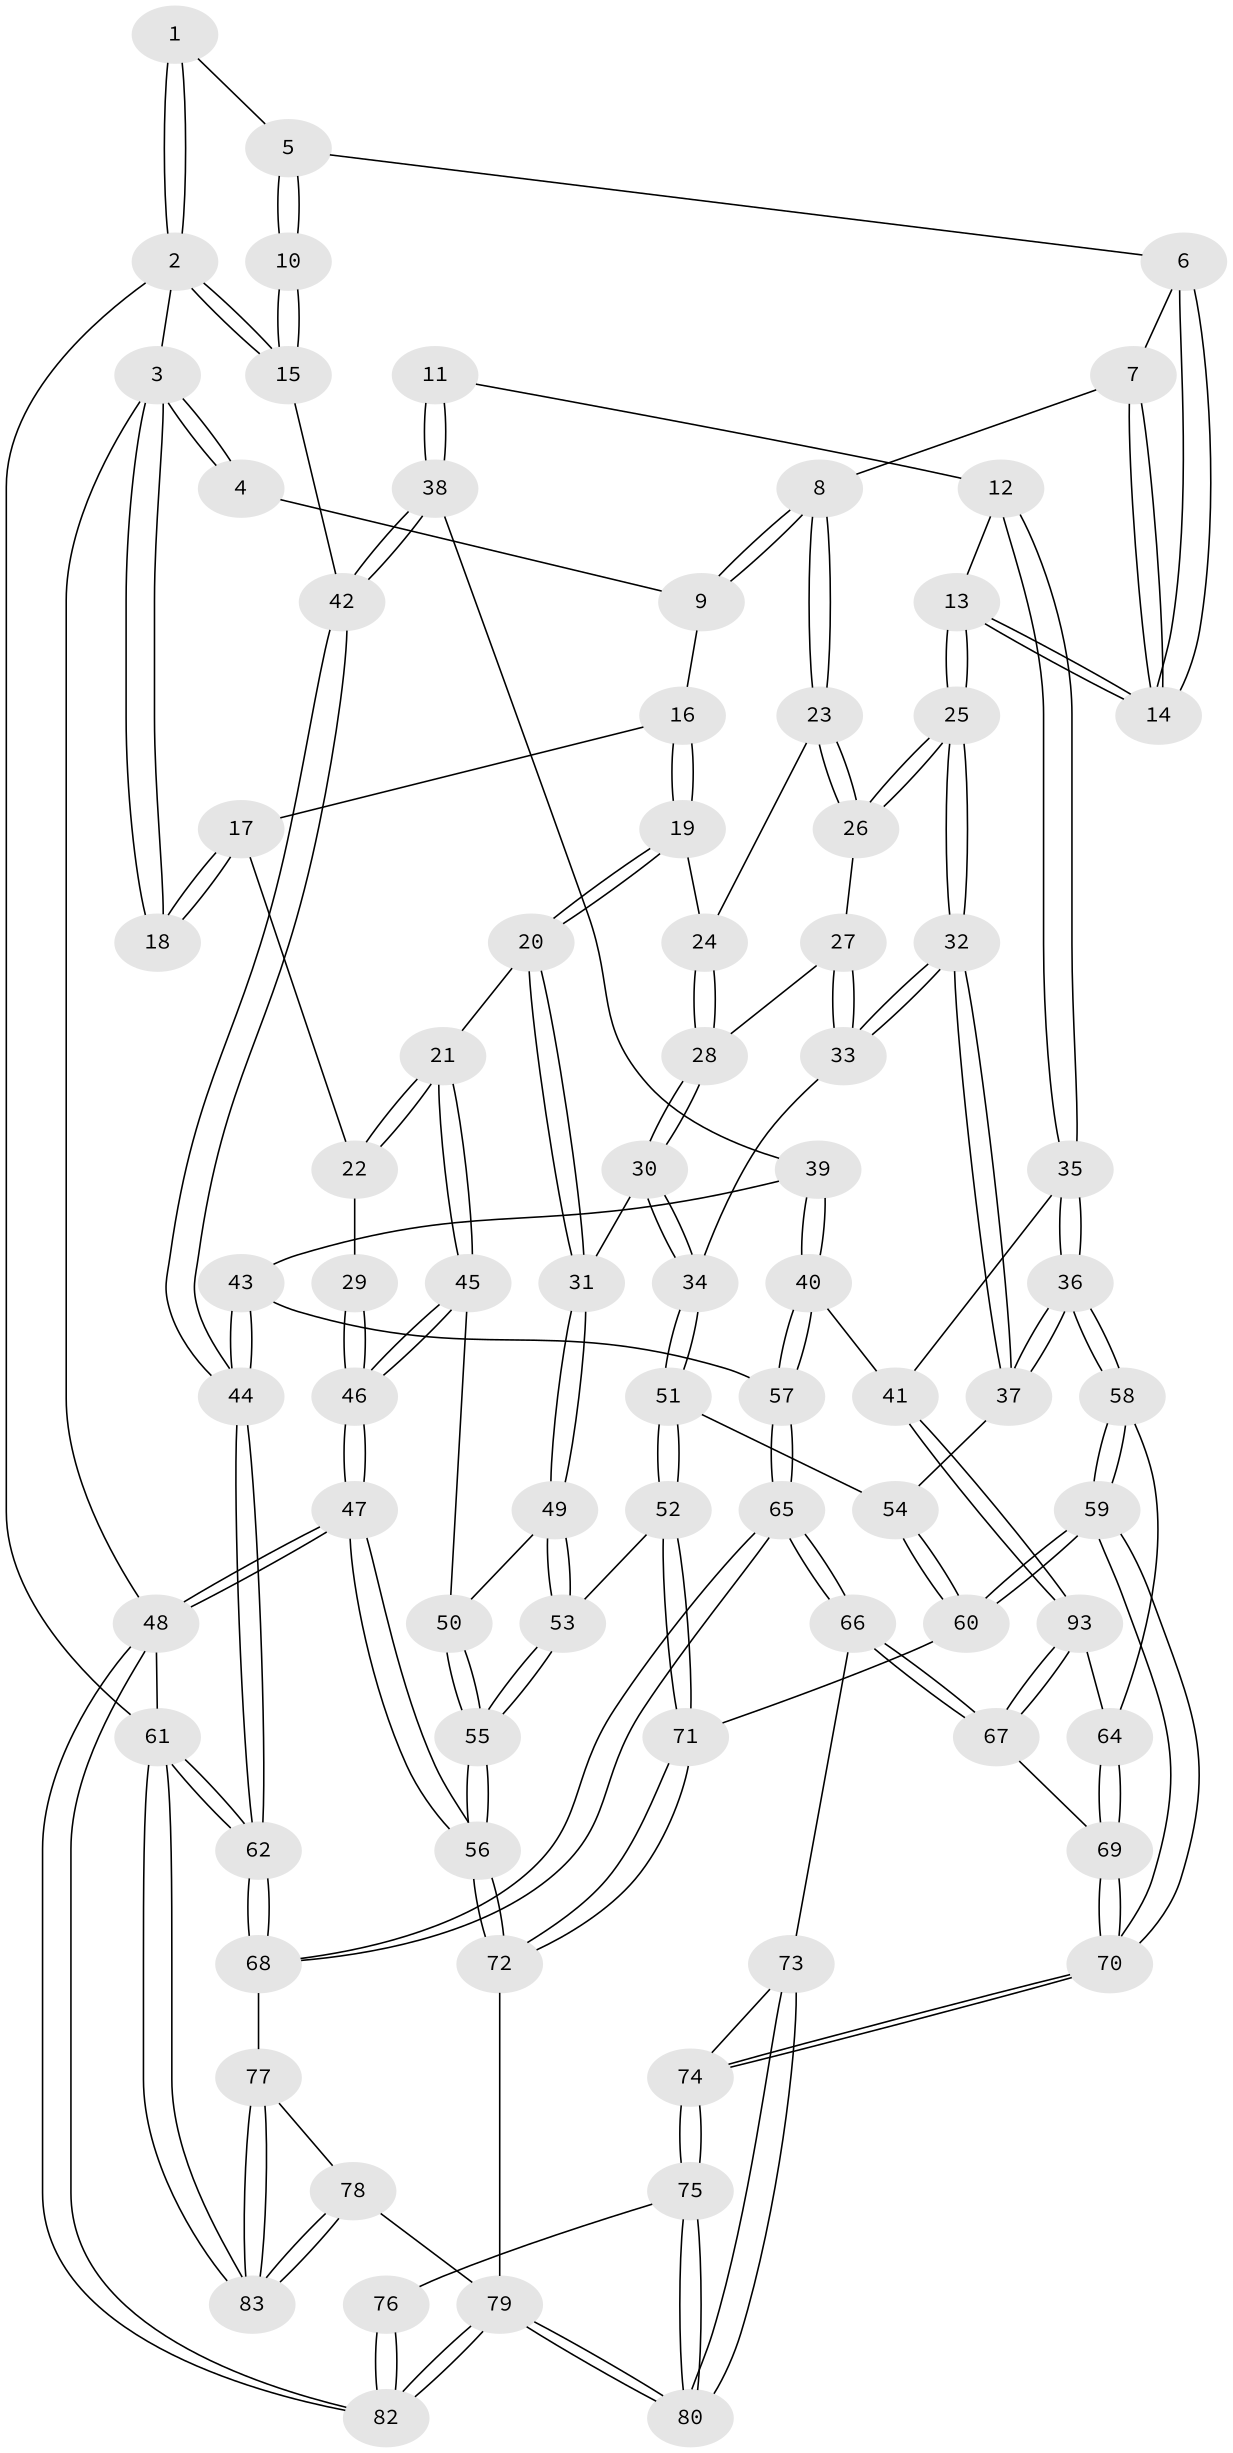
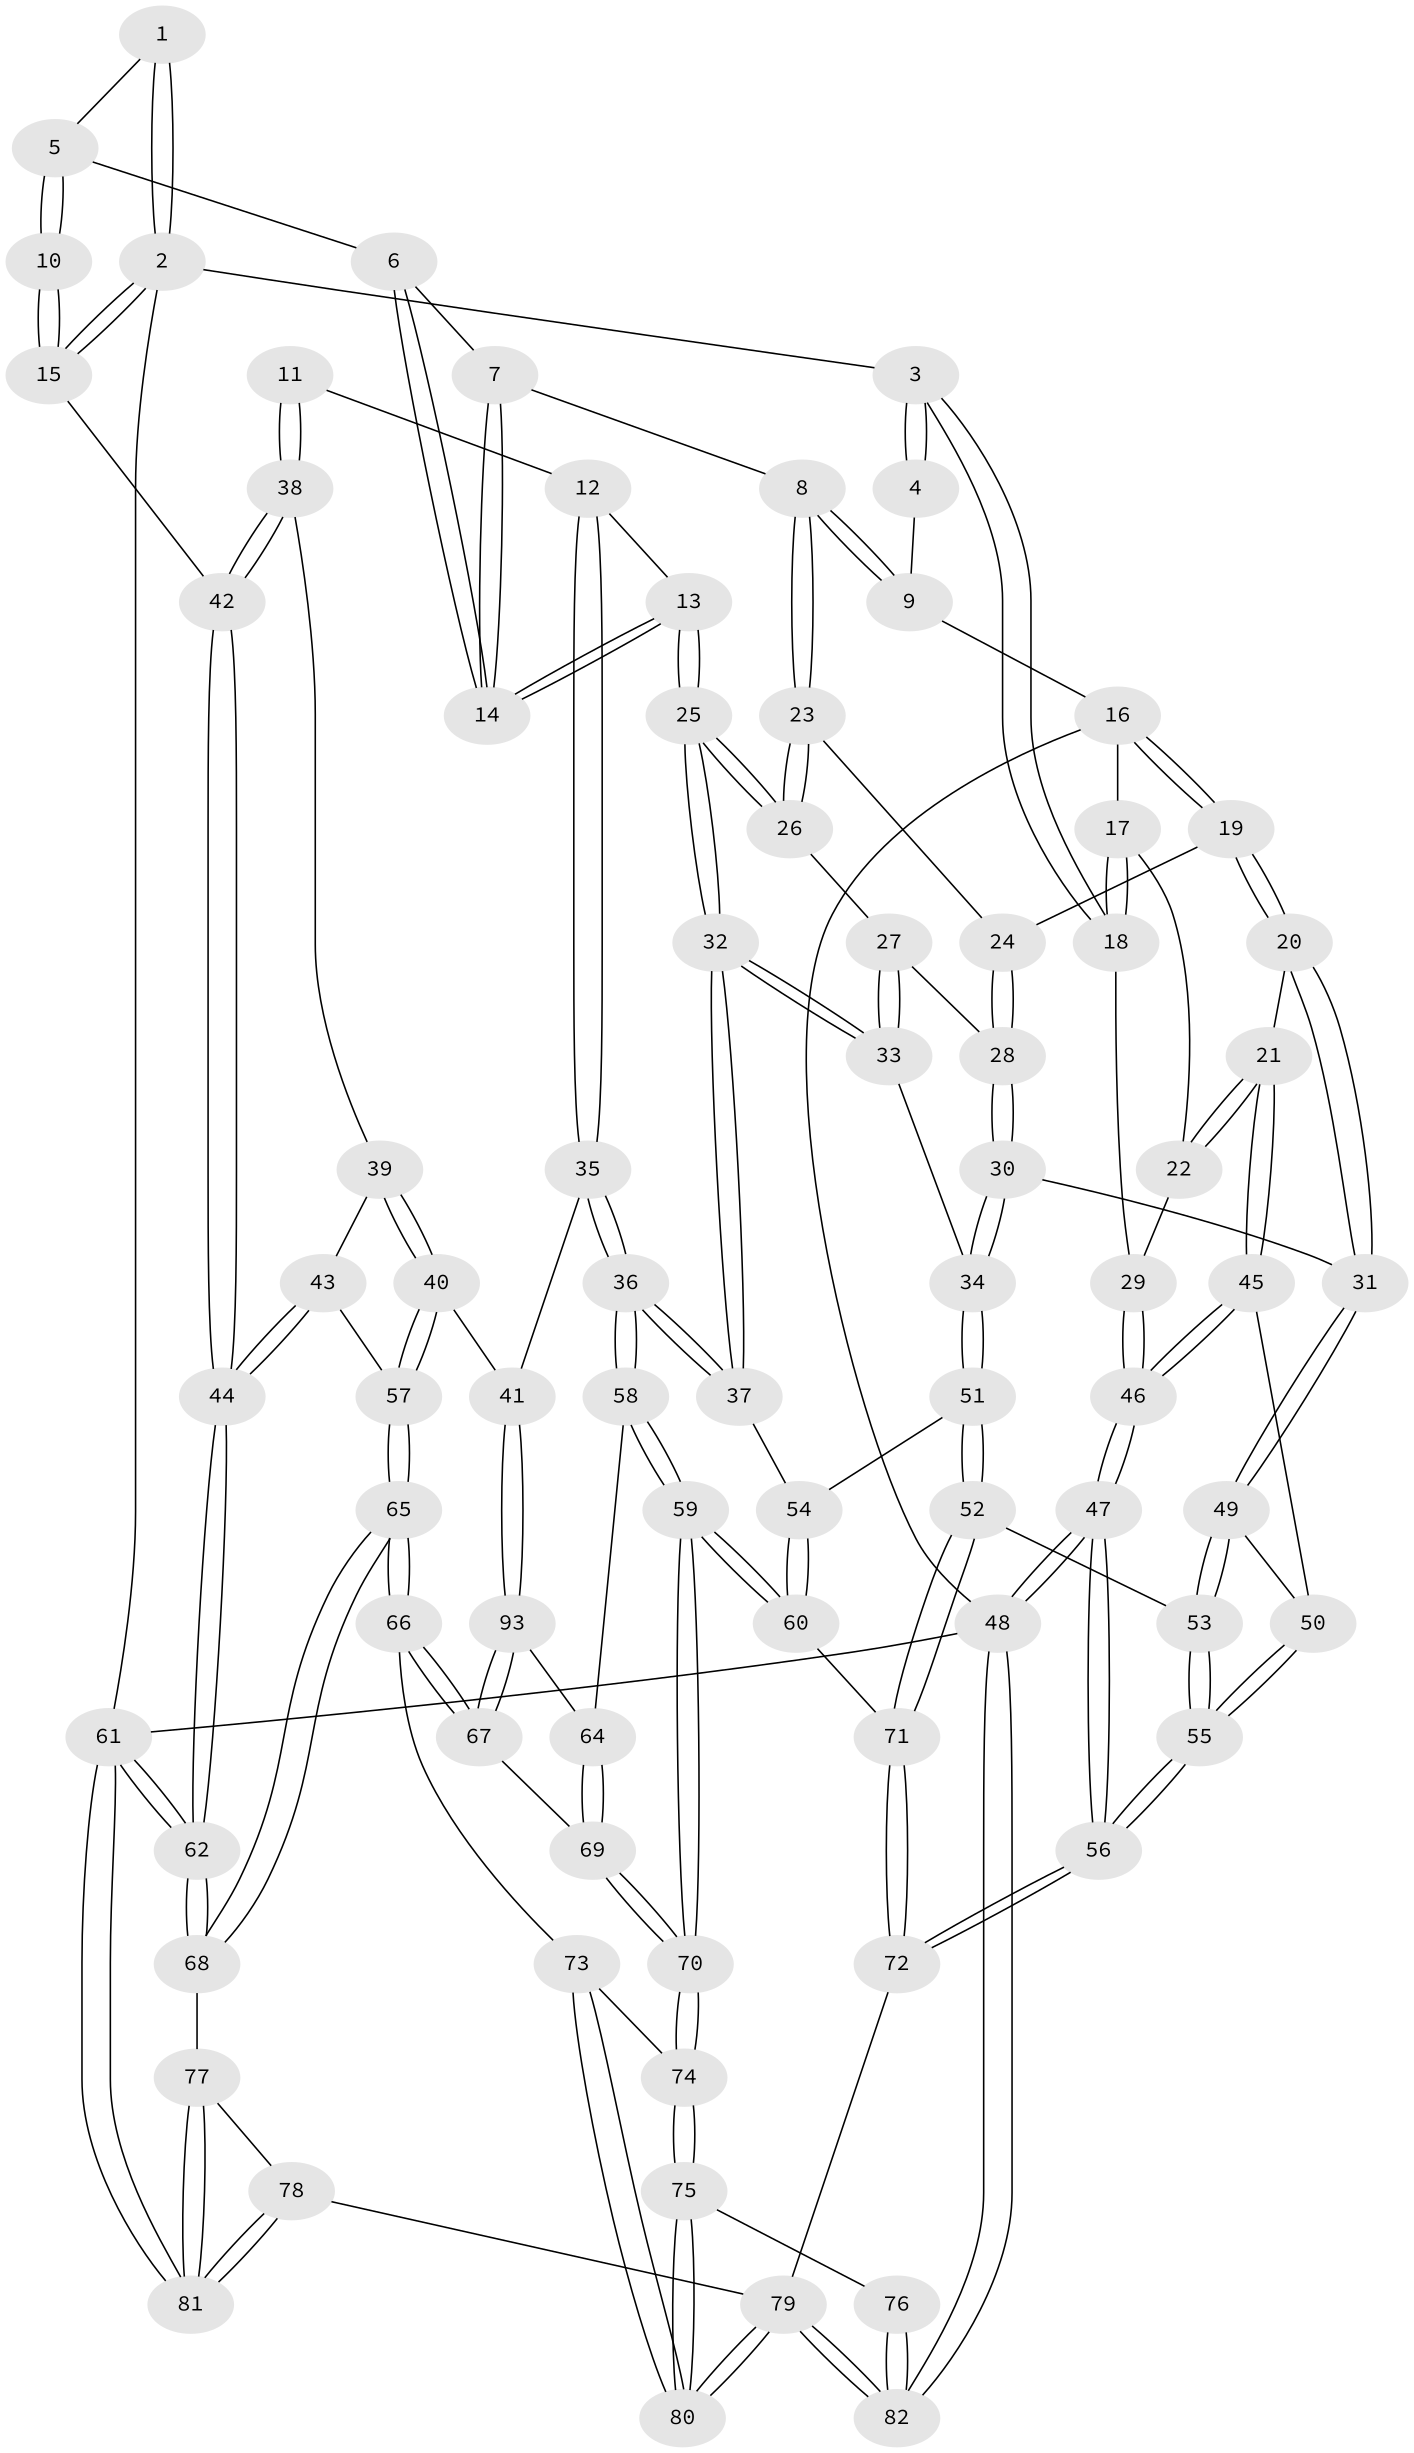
edge "3" -- "48": now "16" -- "48"
edge "18" -- "29": added
node "83": label "83" -> "81"
